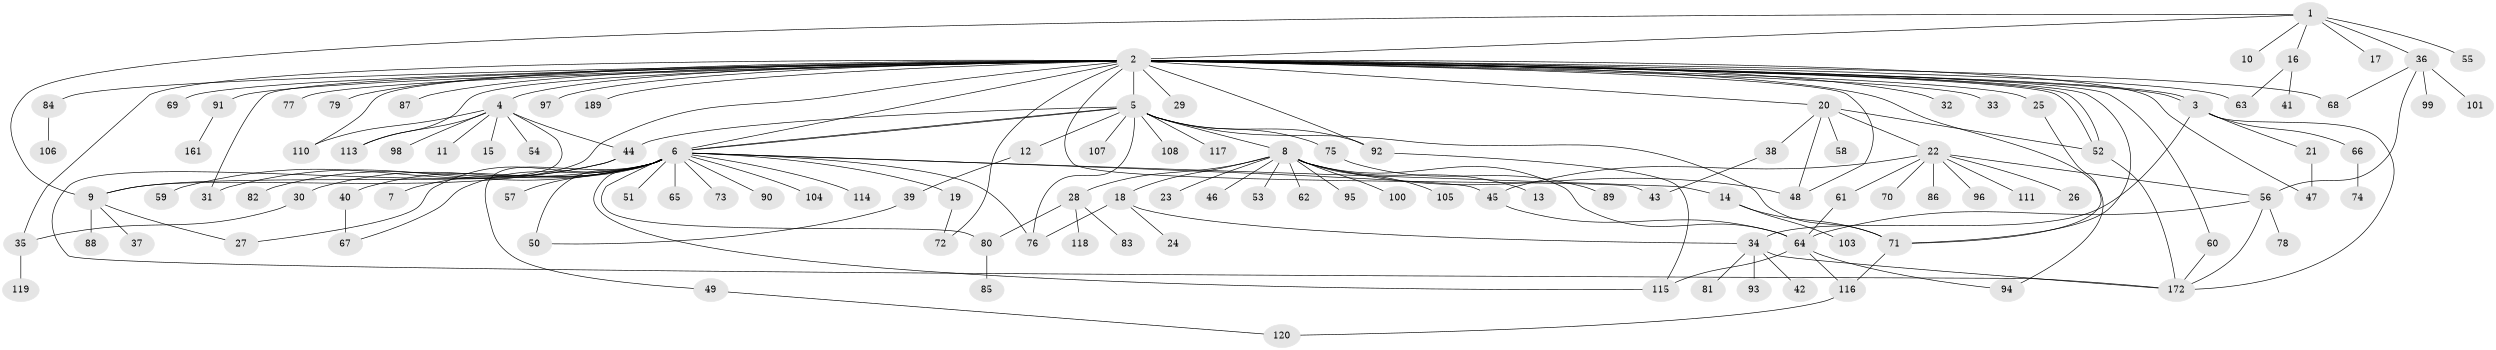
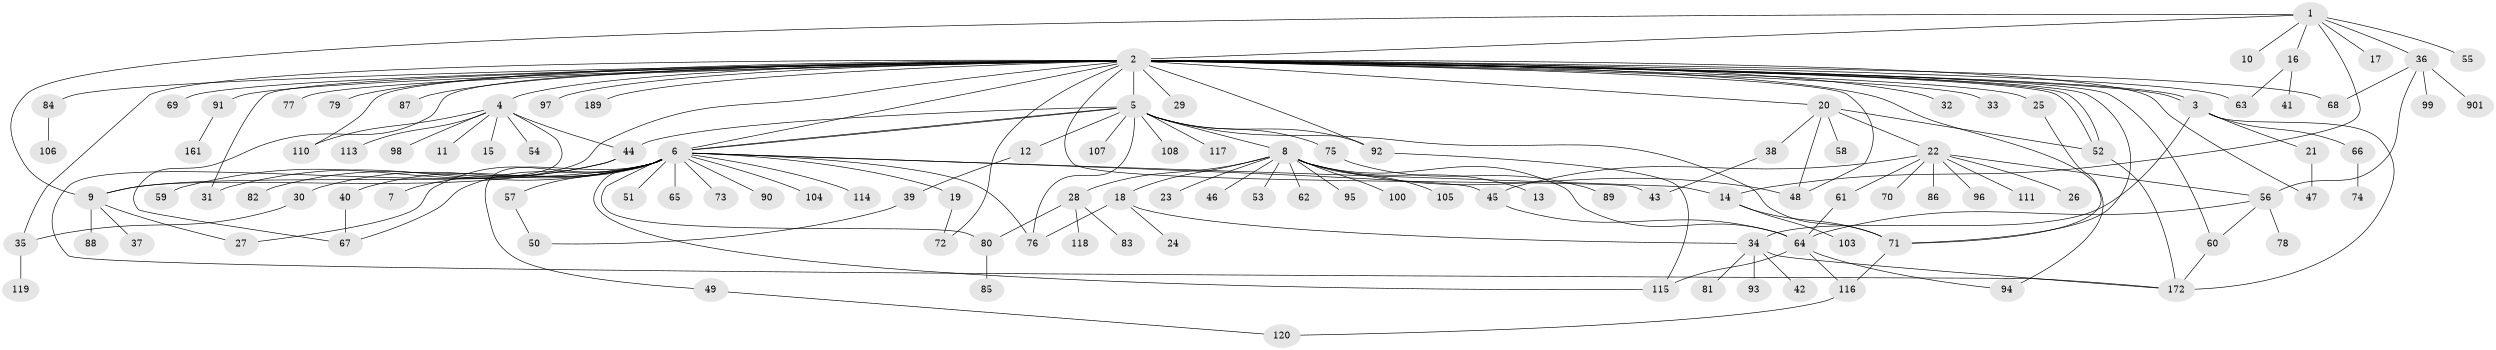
edge "2" -- "113": now "2" -- "67"
node "101": label "101" -> "901"
edge "1" -- "14": added
edge "6" -- "50": now "57" -- "50"
edge "56" -- "172": now "56" -- "60"
